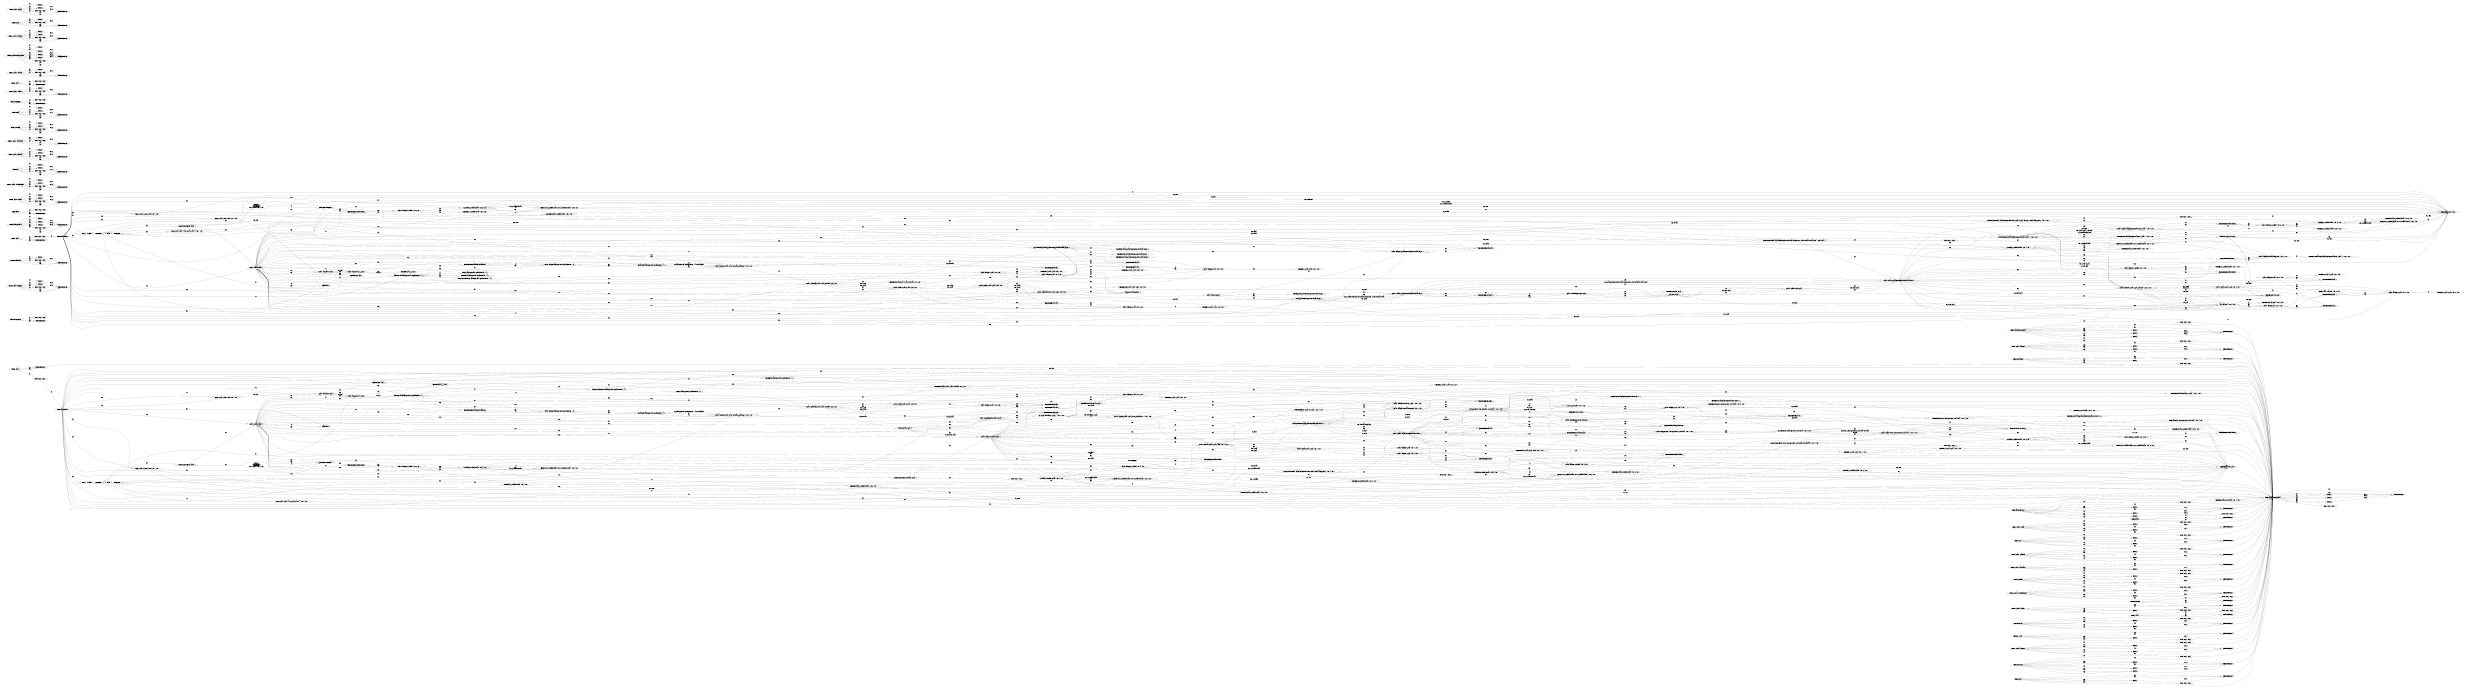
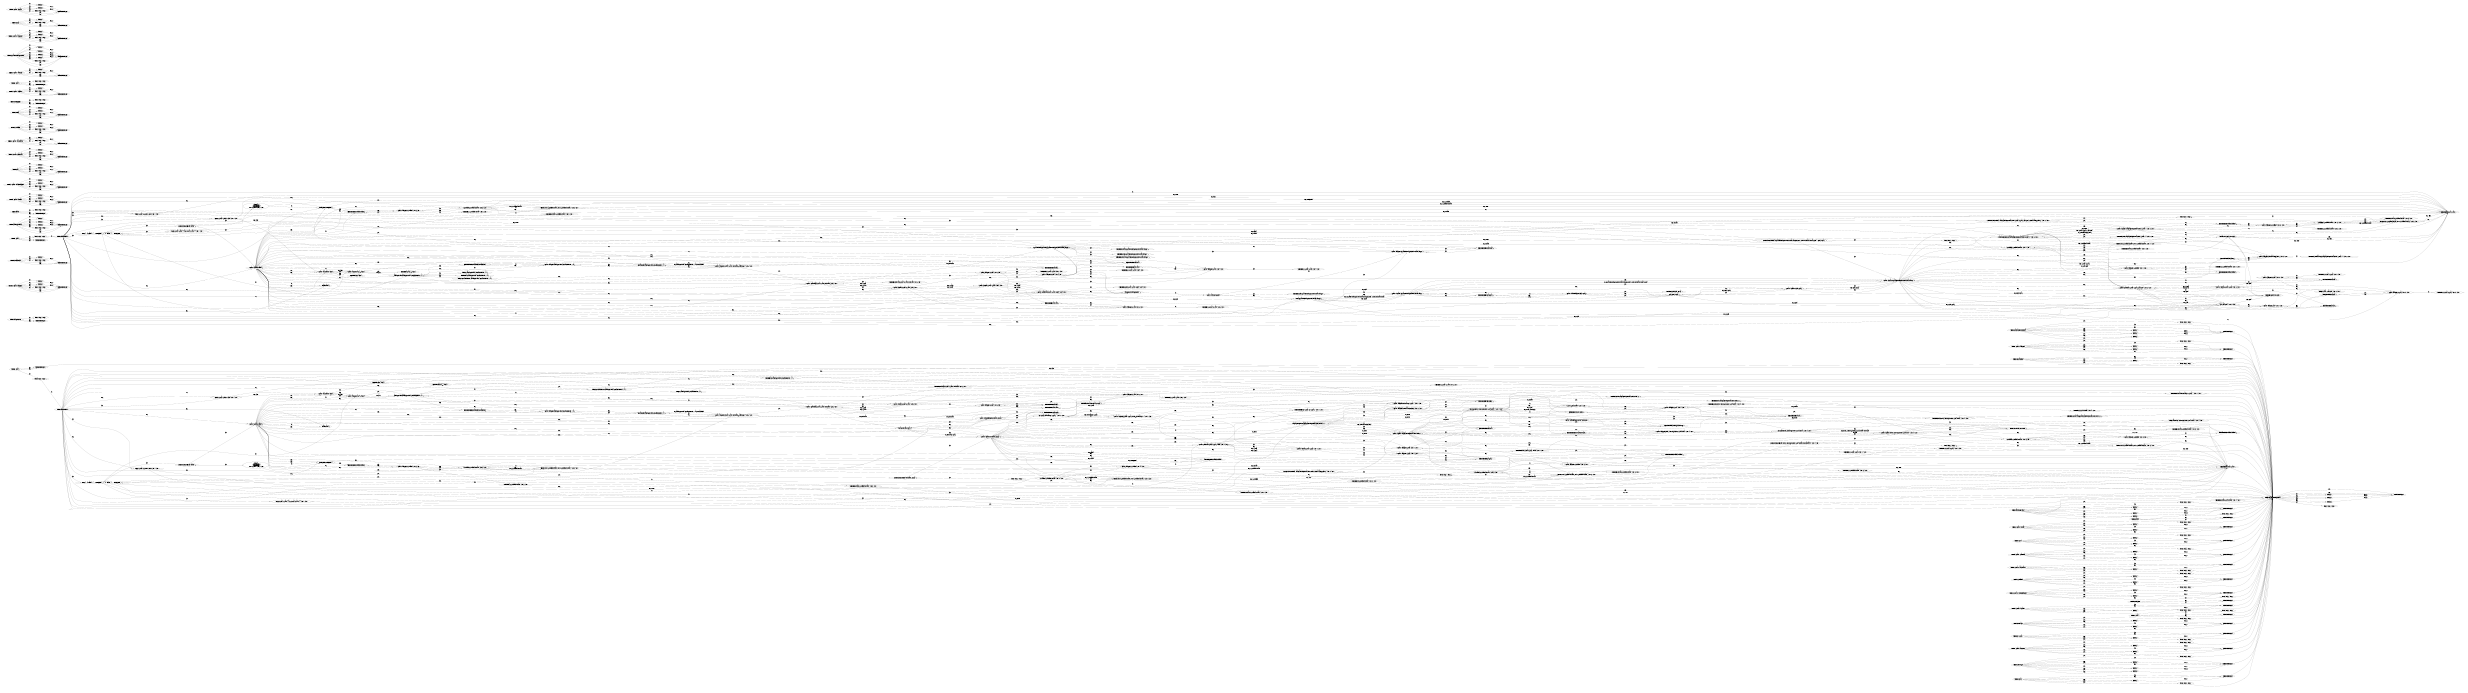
edge "(ToLocal,copyValueFromDebuggerContext(m_isolate, debugge...)" -> "(<operator>.addressOf,&copied)": now "(debuggerContext,debuggerContext())" -> "(<operator>.addressOf,&copied)"
node "<(IDENTIFIER,copied,::Cast(copied))<SUB>12</SUB>>": removed
